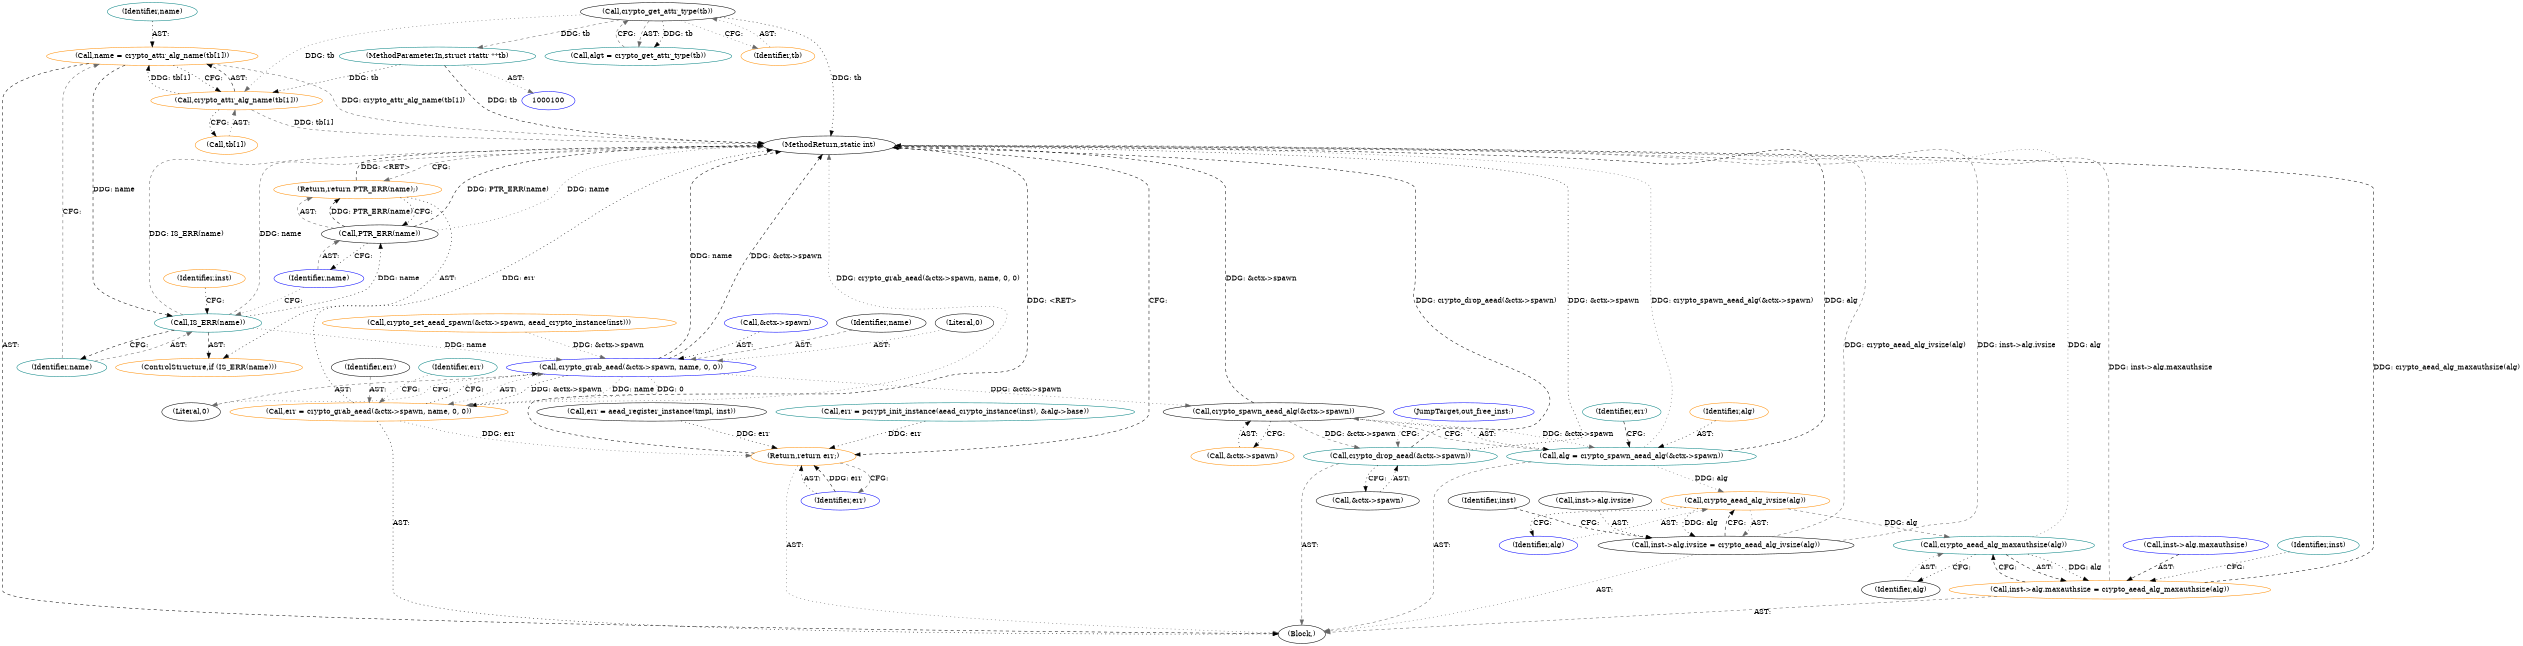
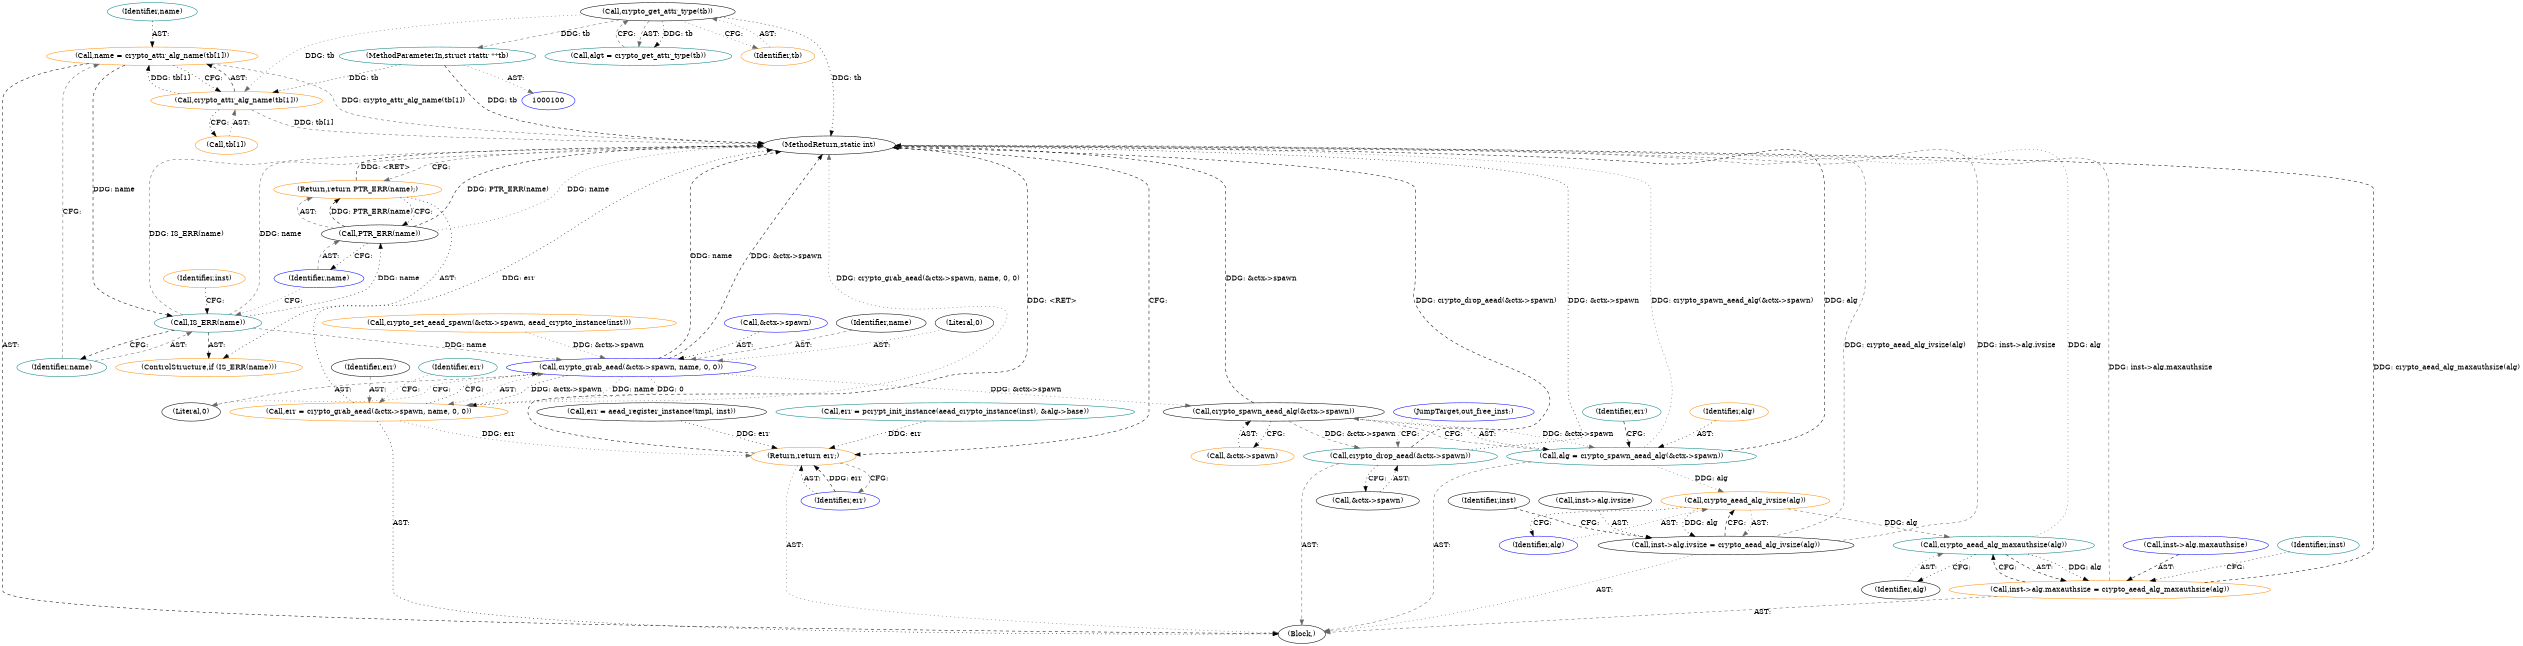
edge "(Call,IS_ERR(name))" -> "(Call,crypto_grab_aead(&ctx->spawn, name, 0, 0))": style dotted -> dashed
